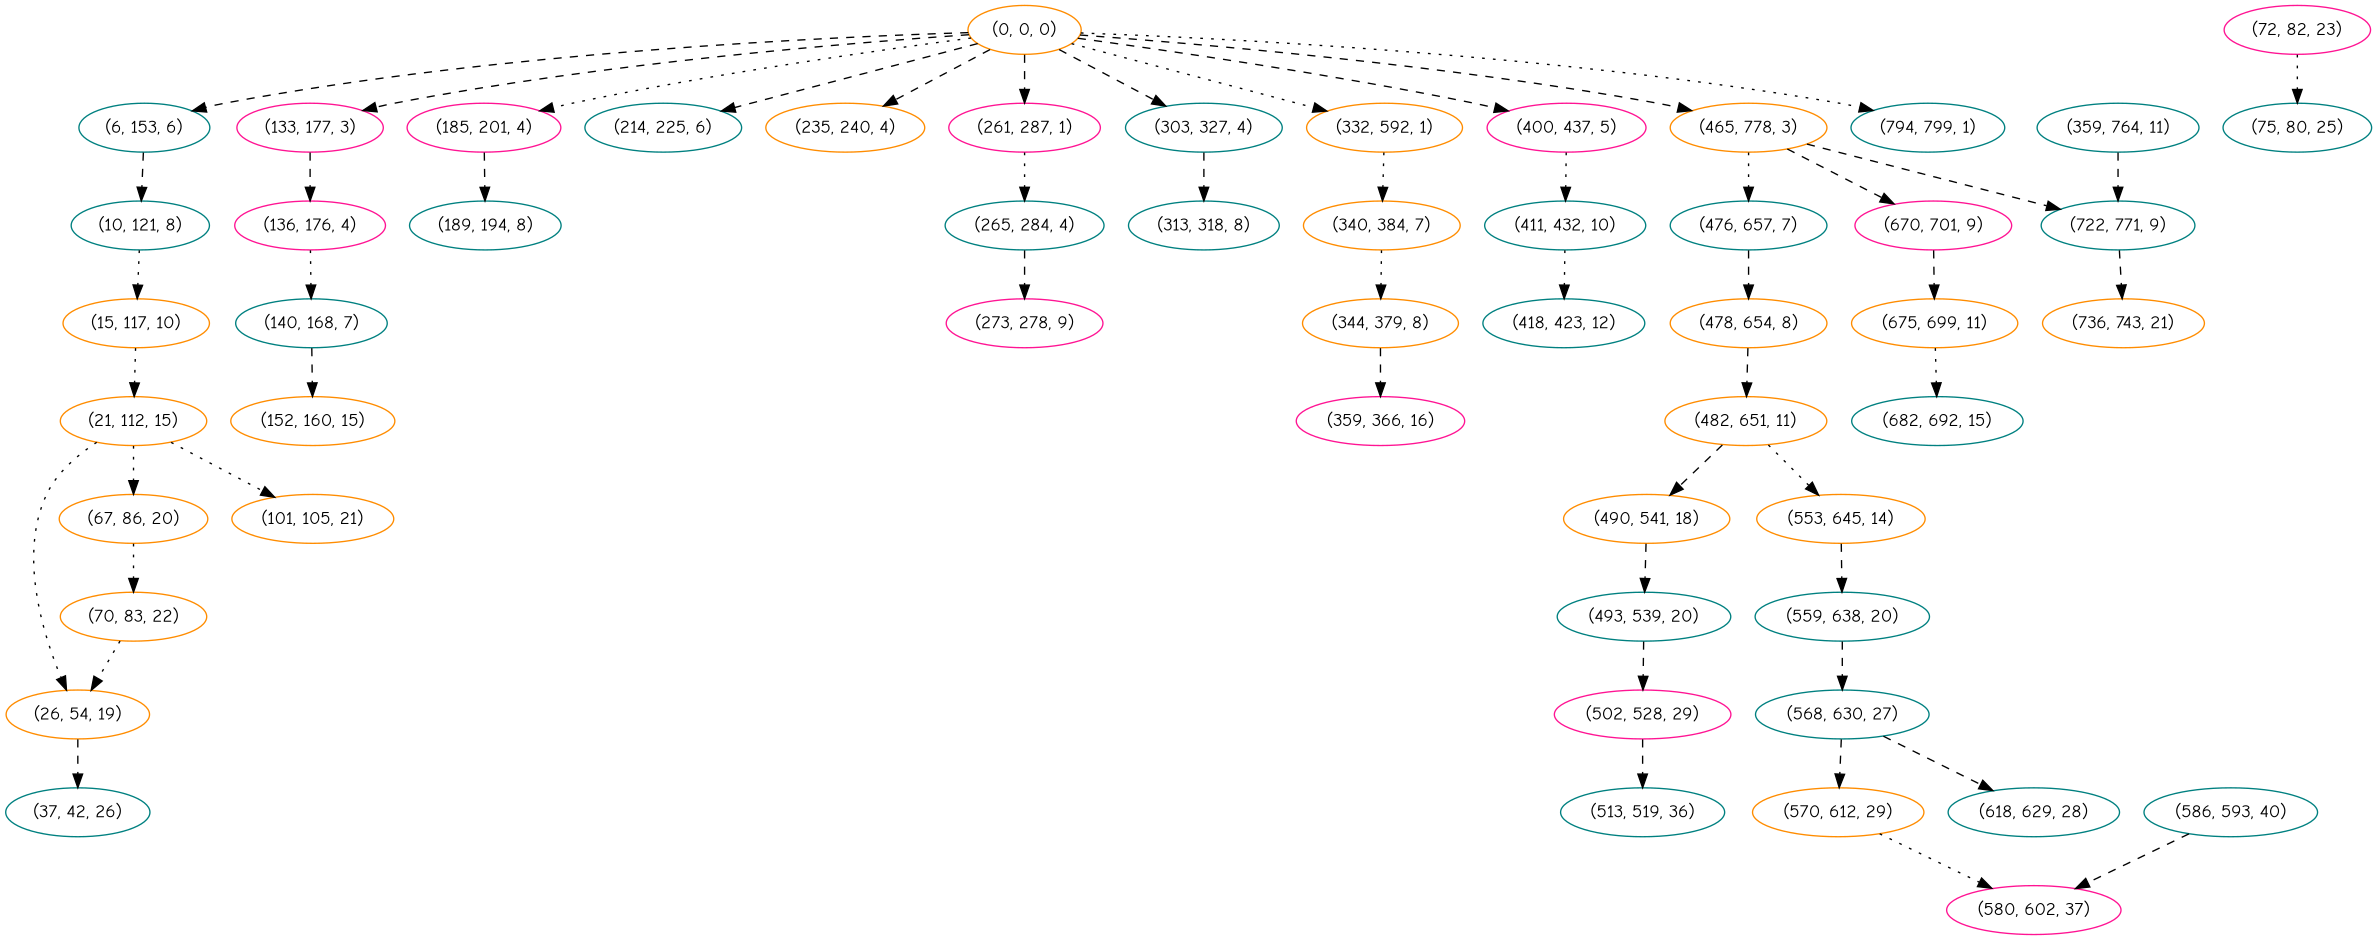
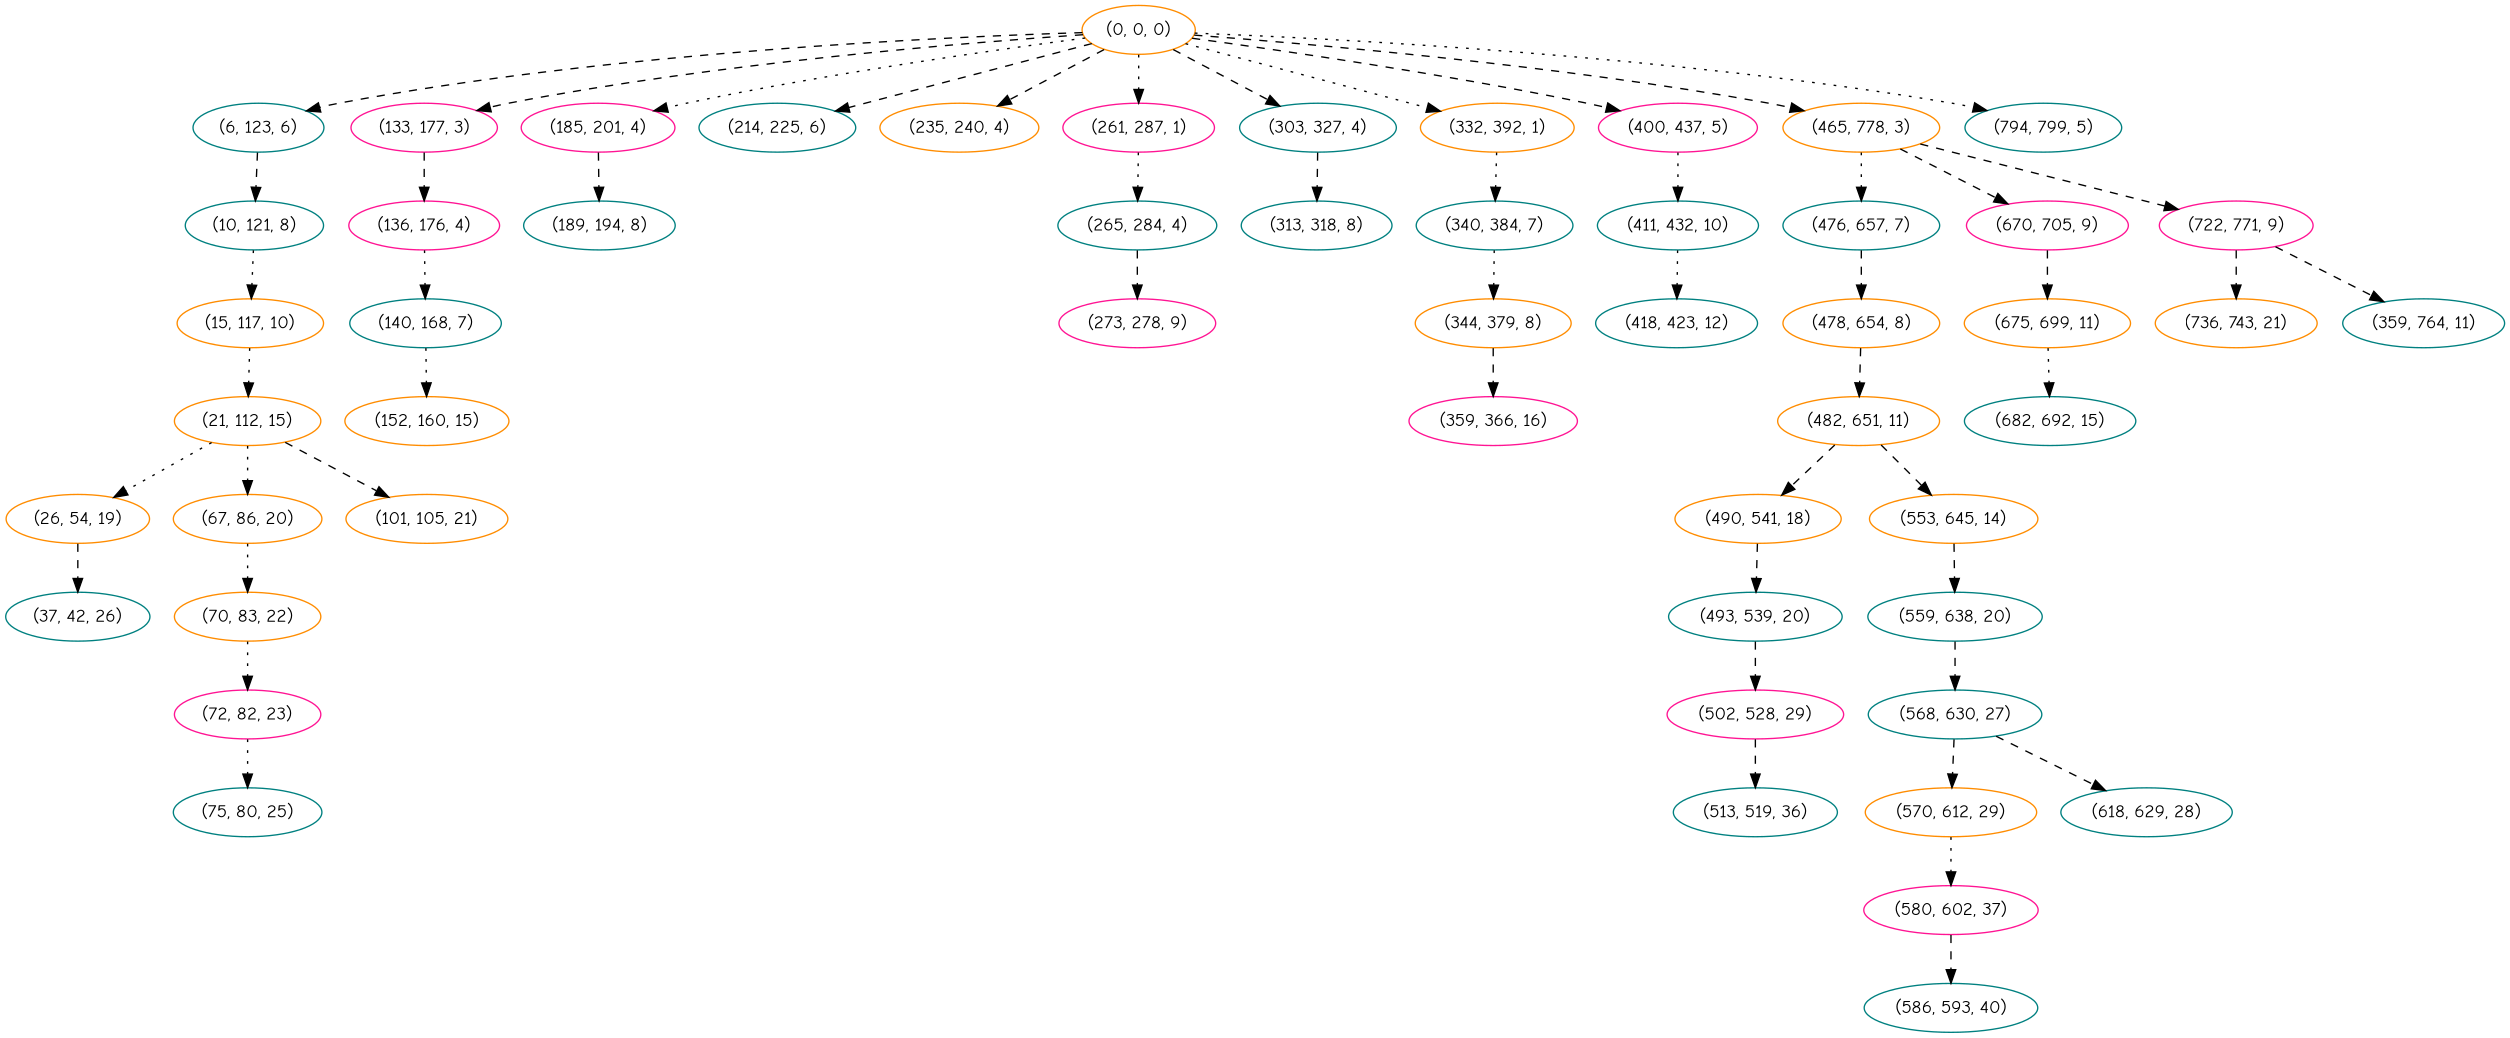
edge "(0, 0, 0)" -> "(261, 287, 1)": style dashed -> dotted
node "(6, 153, 6)": label "(6, 153, 6)" -> "(6, 123, 6)"
node "(332, 592, 1)": label "(332, 592, 1)" -> "(332, 392, 1)"
node "(794, 799, 1)": label "(794, 799, 1)" -> "(794, 799, 5)"
edge "(359, 764, 11)" -> "(722, 771, 9)": reversed
node "(340, 384, 7)": color darkorange -> teal
node "(670, 701, 9)": label "(670, 701, 9)" -> "(670, 705, 9)"
node "(722, 771, 9)": color teal -> deeppink
edge "(140, 168, 7)" -> "(152, 160, 15)": style dashed -> dotted
edge "(482, 651, 11)" -> "(553, 645, 14)": style dotted -> dashed
edge "(21, 112, 15)" -> "(101, 105, 21)": style dotted -> dashed
edge "(70, 83, 22)" -> "(26, 54, 19)": now "(70, 83, 22)" -> "(72, 82, 23)"
edge "(586, 593, 40)" -> "(580, 602, 37)": reversed
